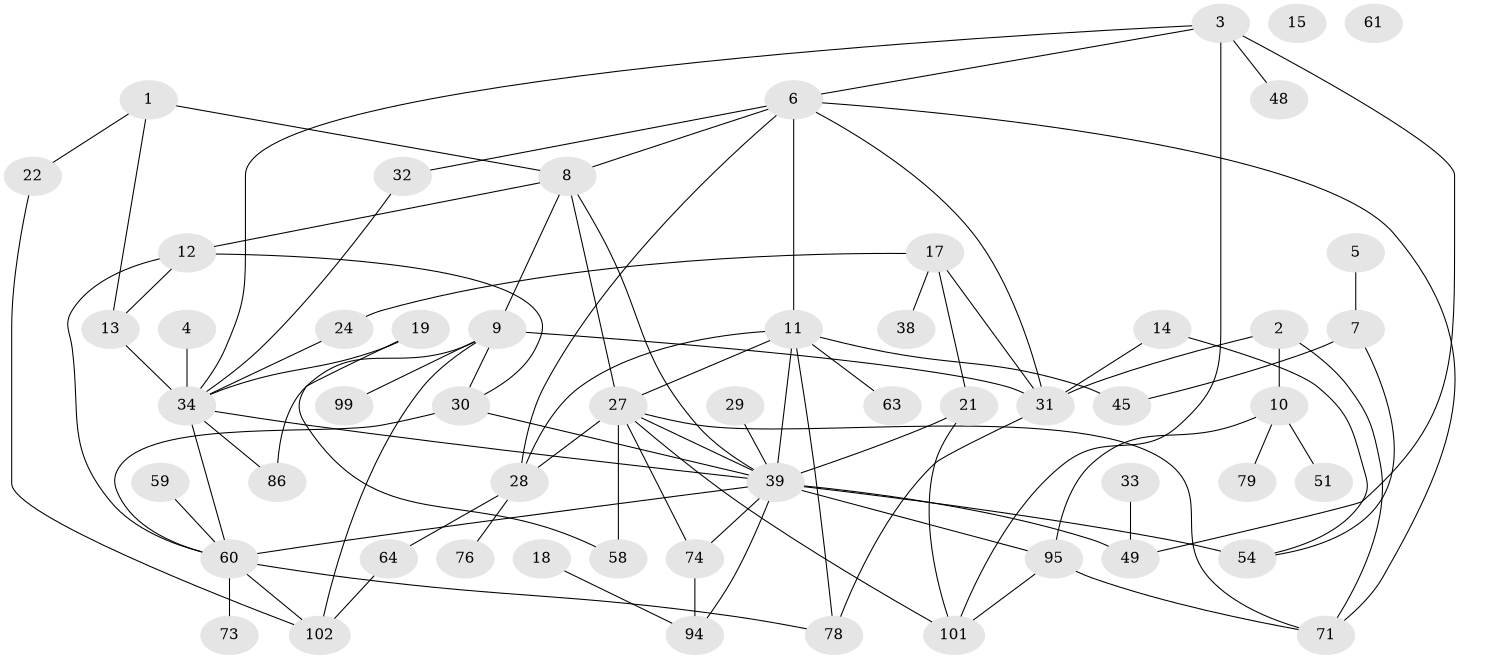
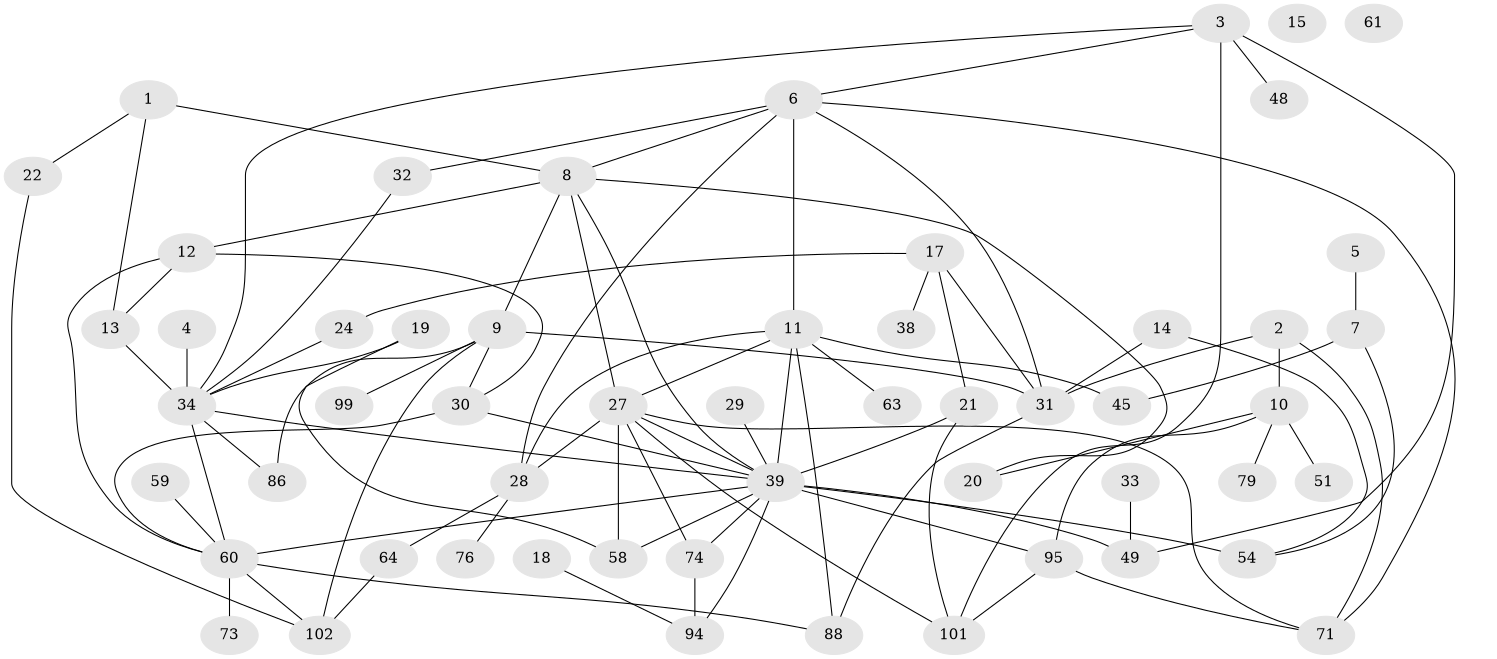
node "20": added
edge "39" -- "58": added
node "78": label "78" -> "88"
